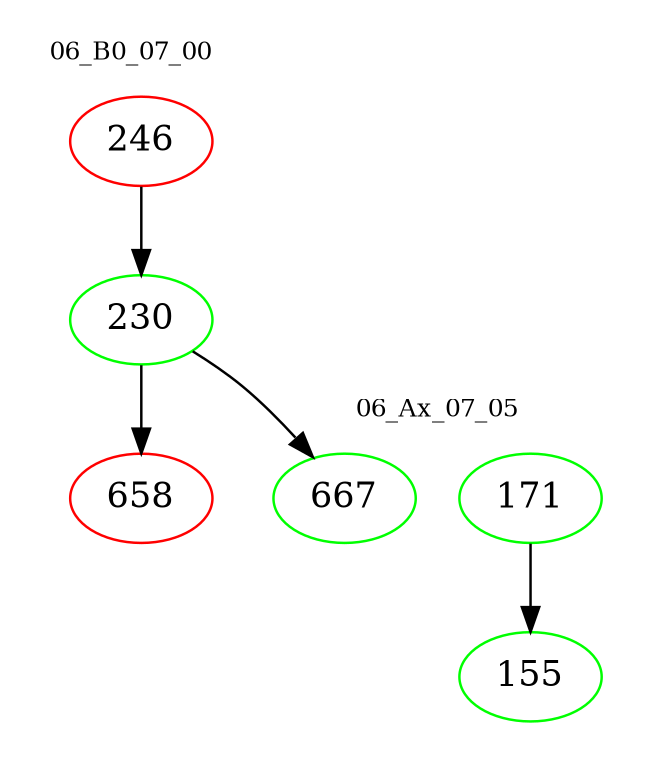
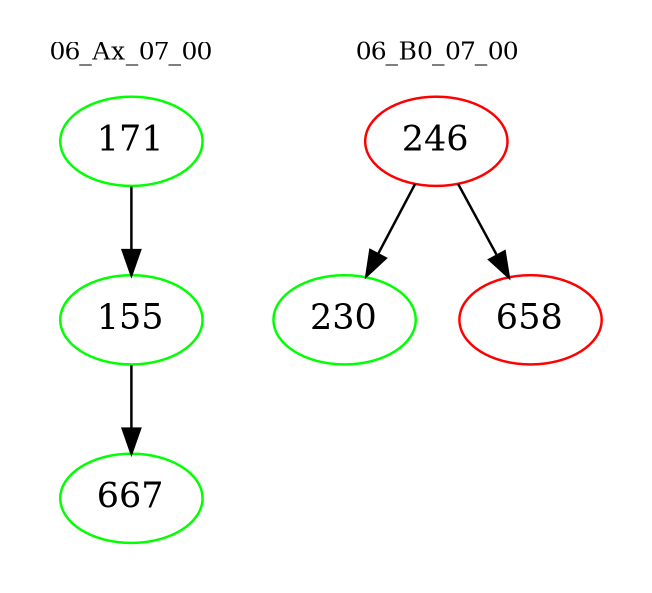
edge "230" -> "658": now "246" -> "658"
cluster "06_Ax_07_05": label "06_Ax_07_05" -> "06_Ax_07_00"
edge "230" -> "667": now "155" -> "667"
